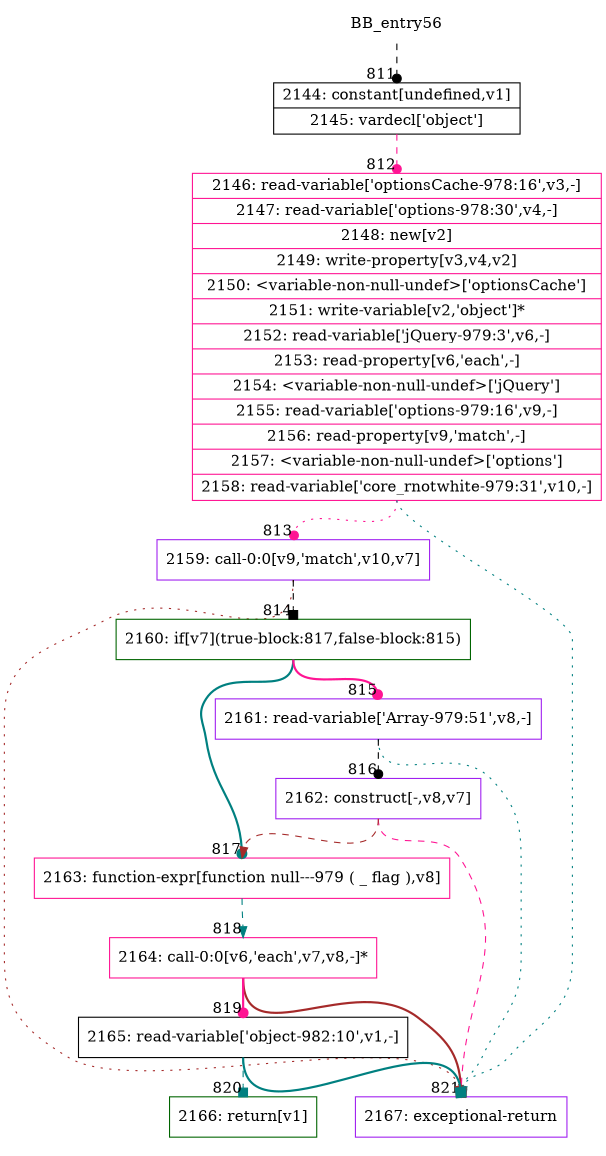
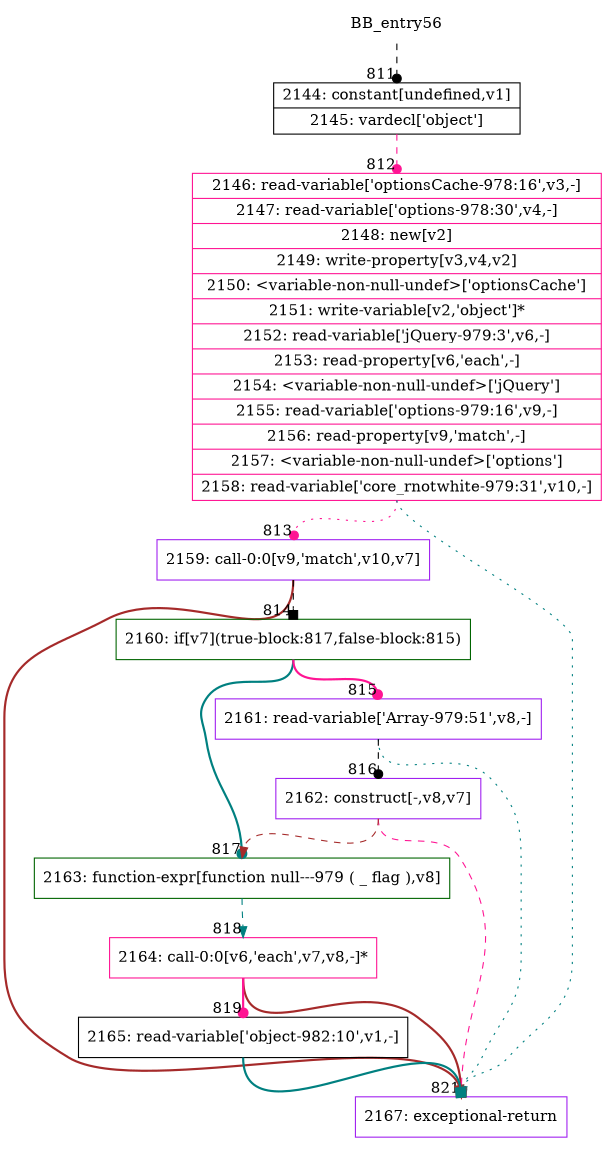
node "2163: function-expr[function null---979 ( _ flag ),v8]": color deeppink -> darkgreen
edge "2159: call-0:0[v9,'match',v10,v7]" -> "2167: exceptional-return": style dotted -> bold
node "2166: return[v1]": removed
